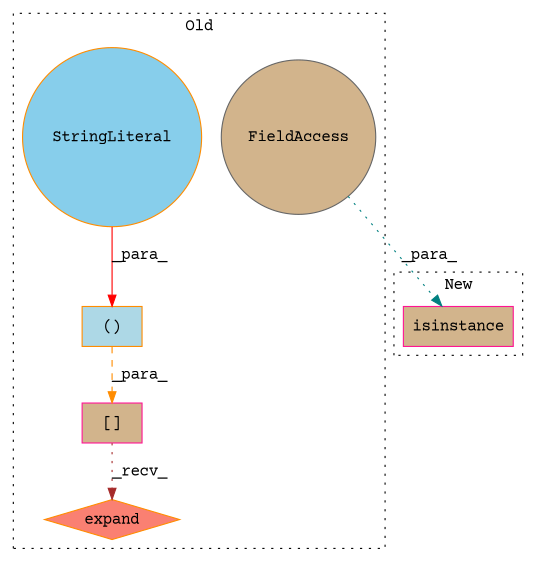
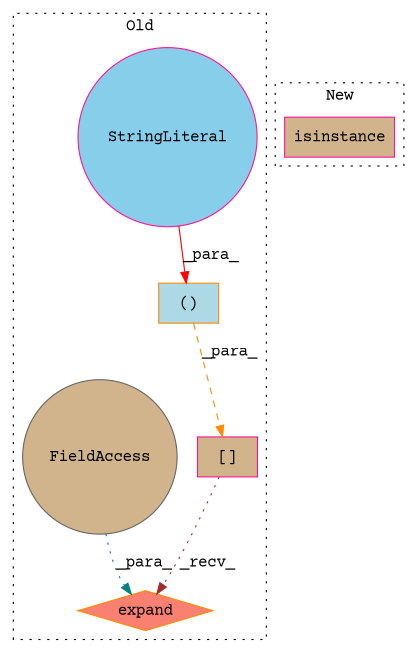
node "StringLiteral": color darkorange -> deeppink
edge "FieldAccess" -> "isinstance": now "FieldAccess" -> "expand"
